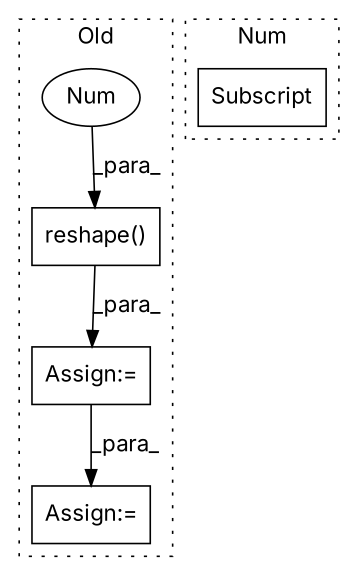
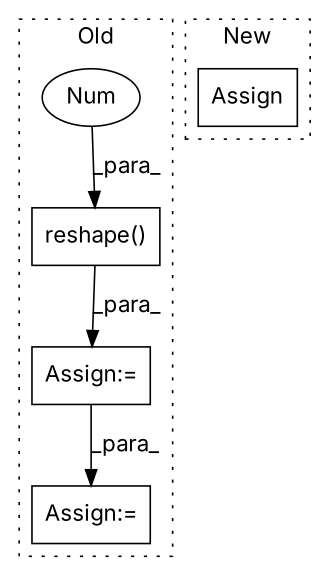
cluster "Num": label "Num" -> "New"
node "Subscript": label "Subscript" -> "Assign"
